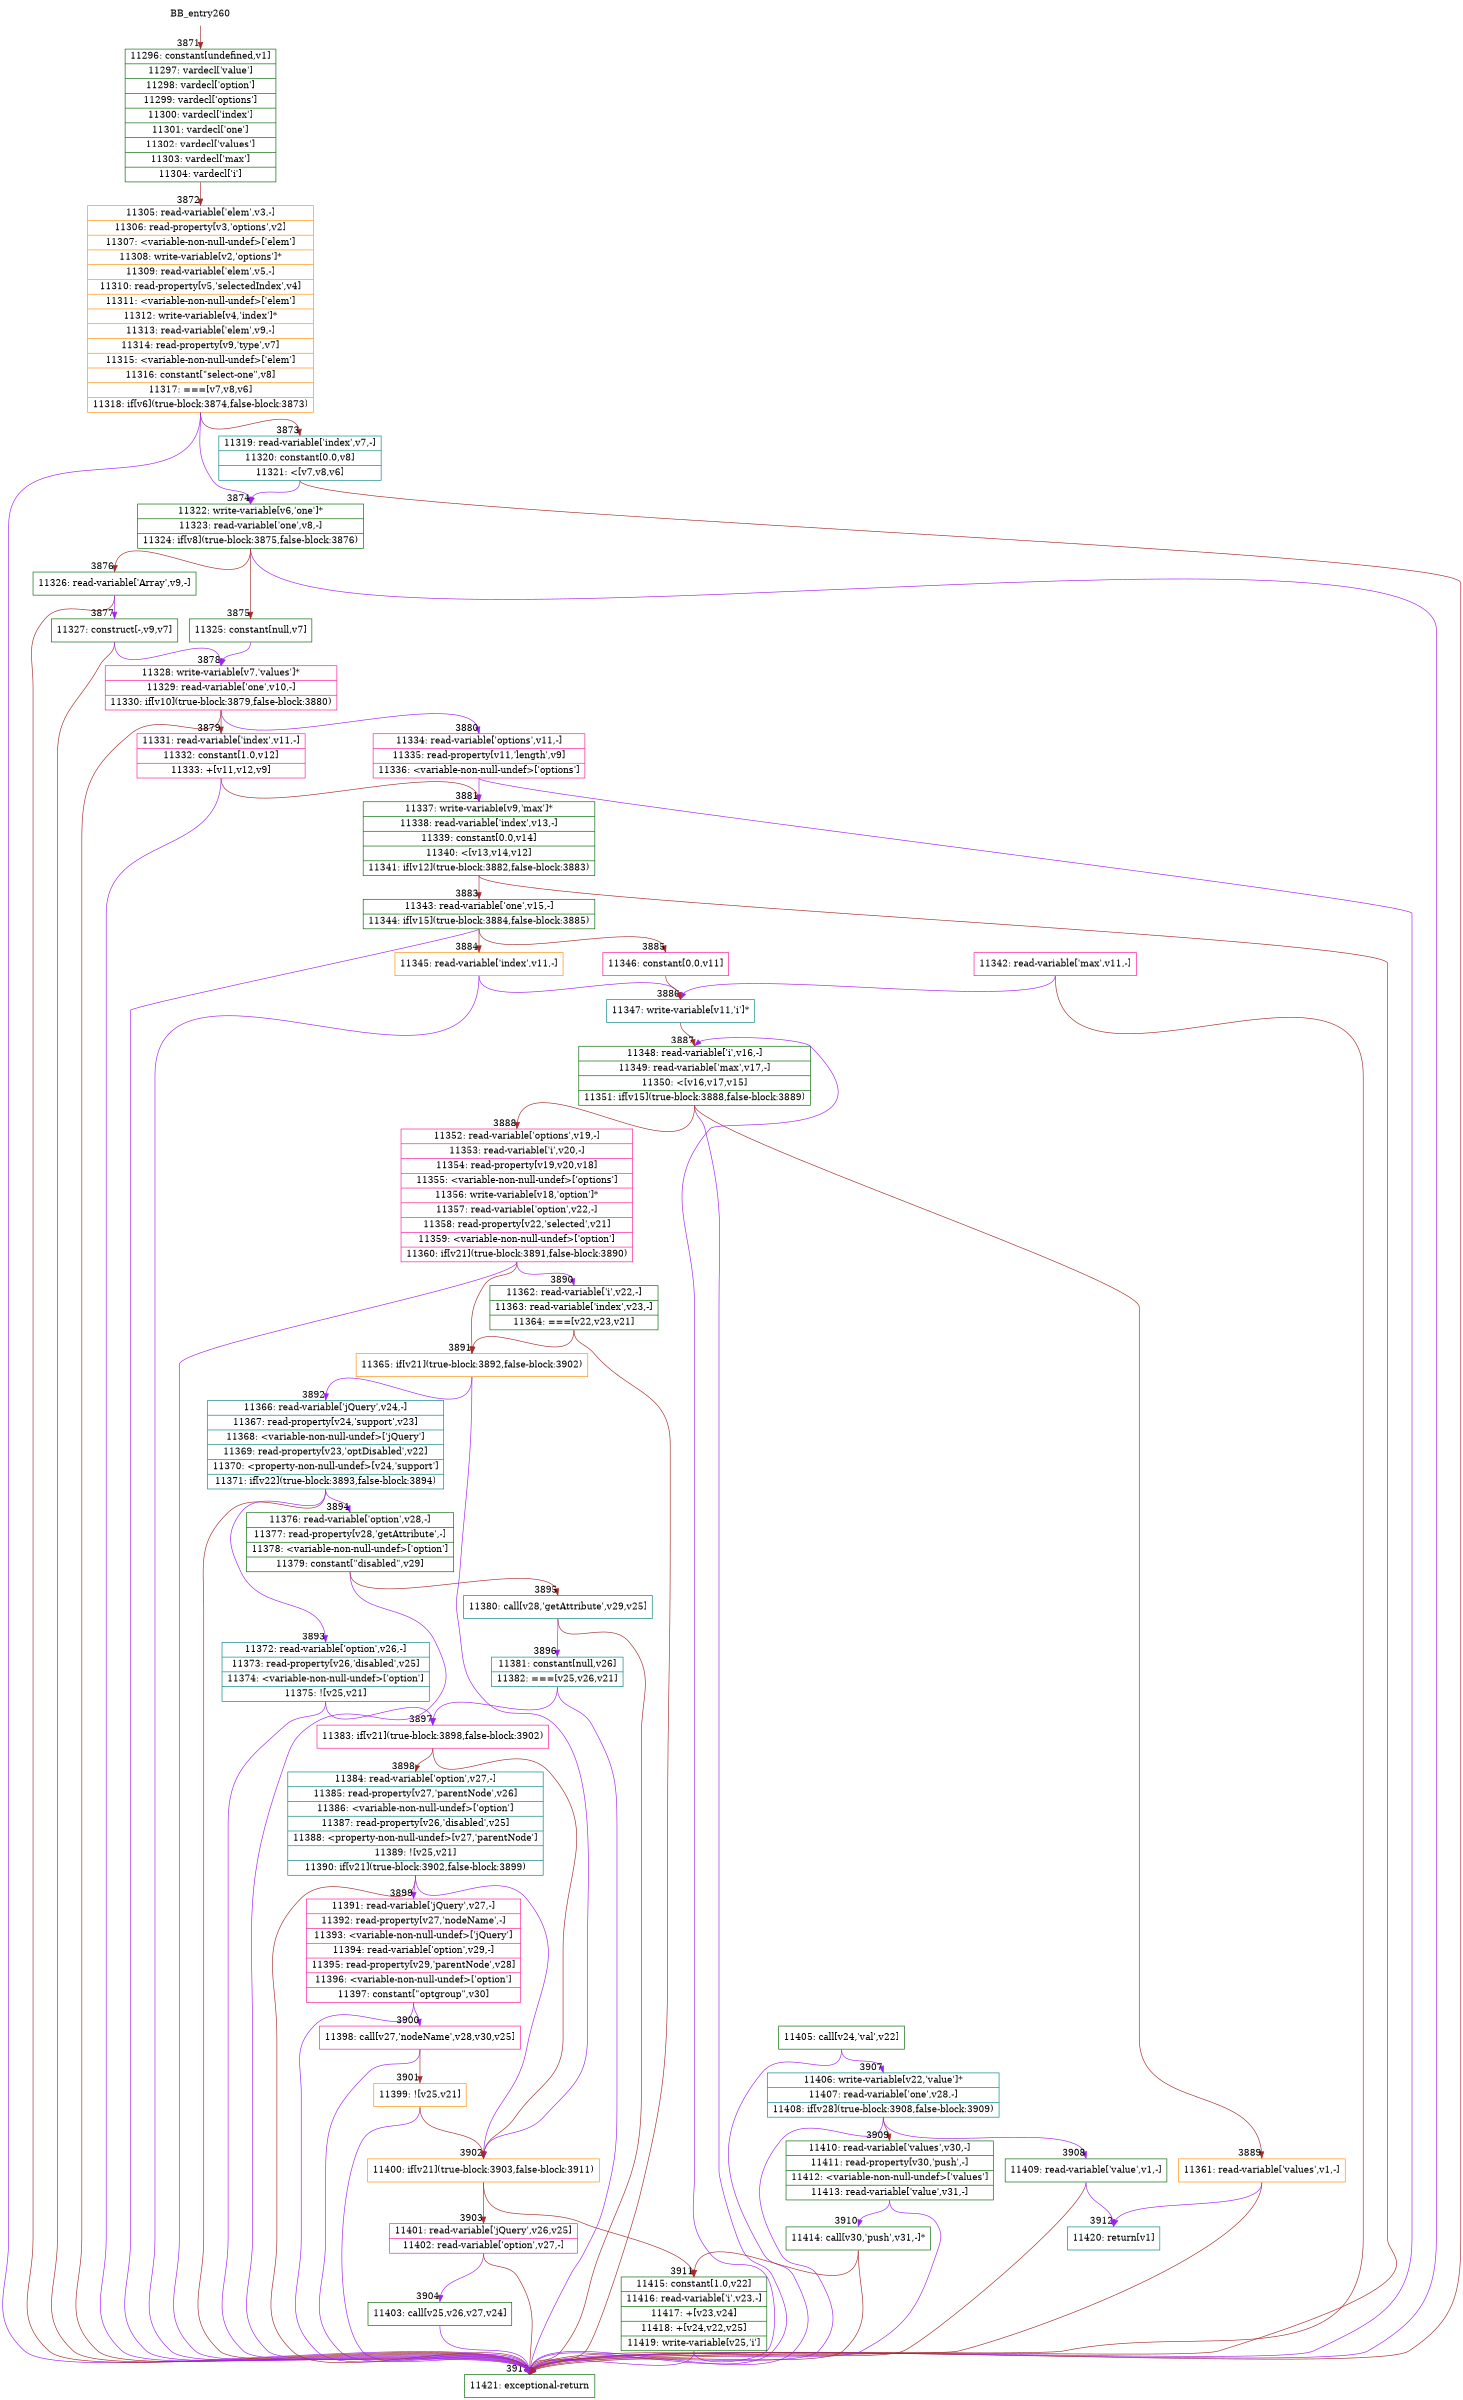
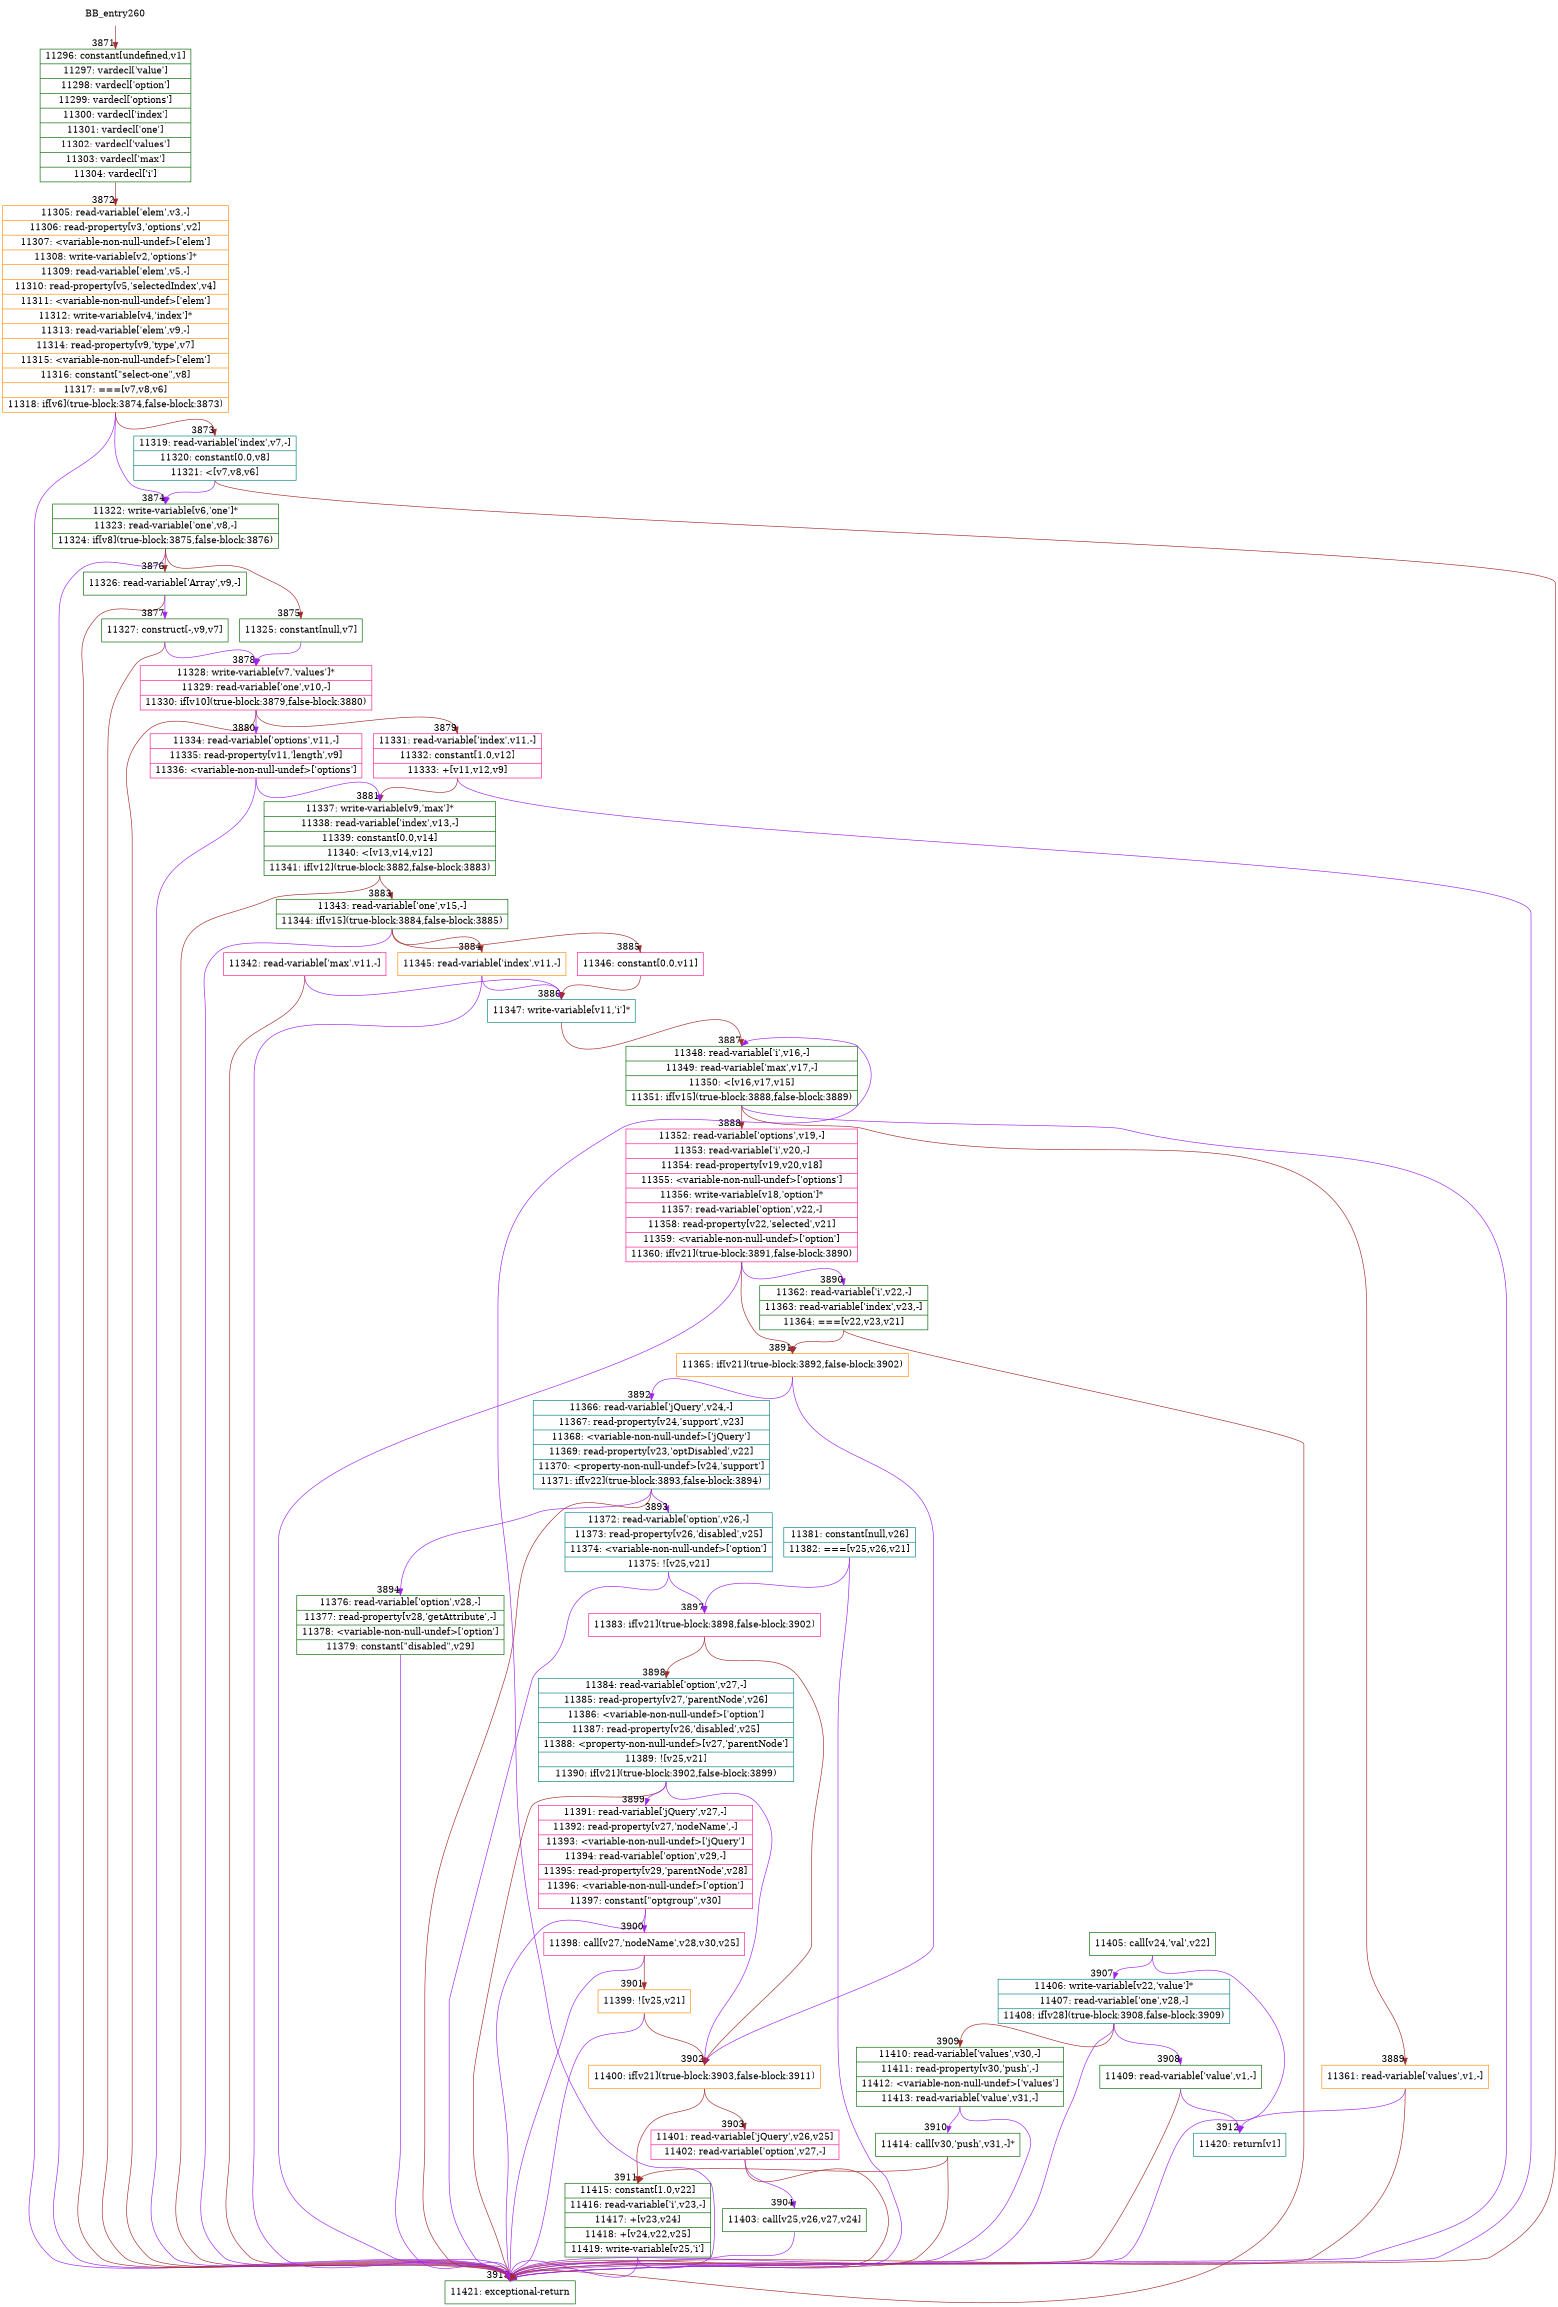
node "11380: call[v28,'getAttribute',v29,v25]": removed
